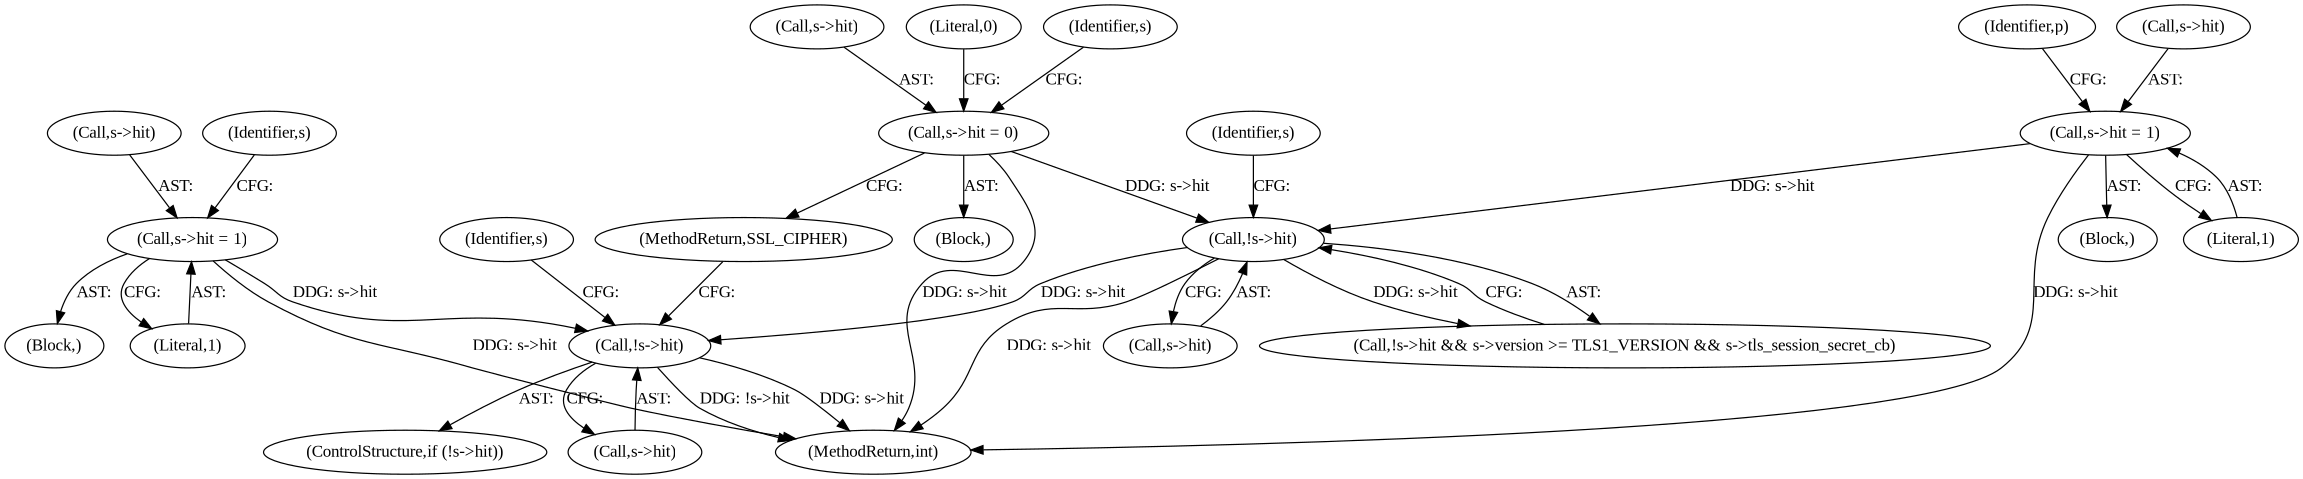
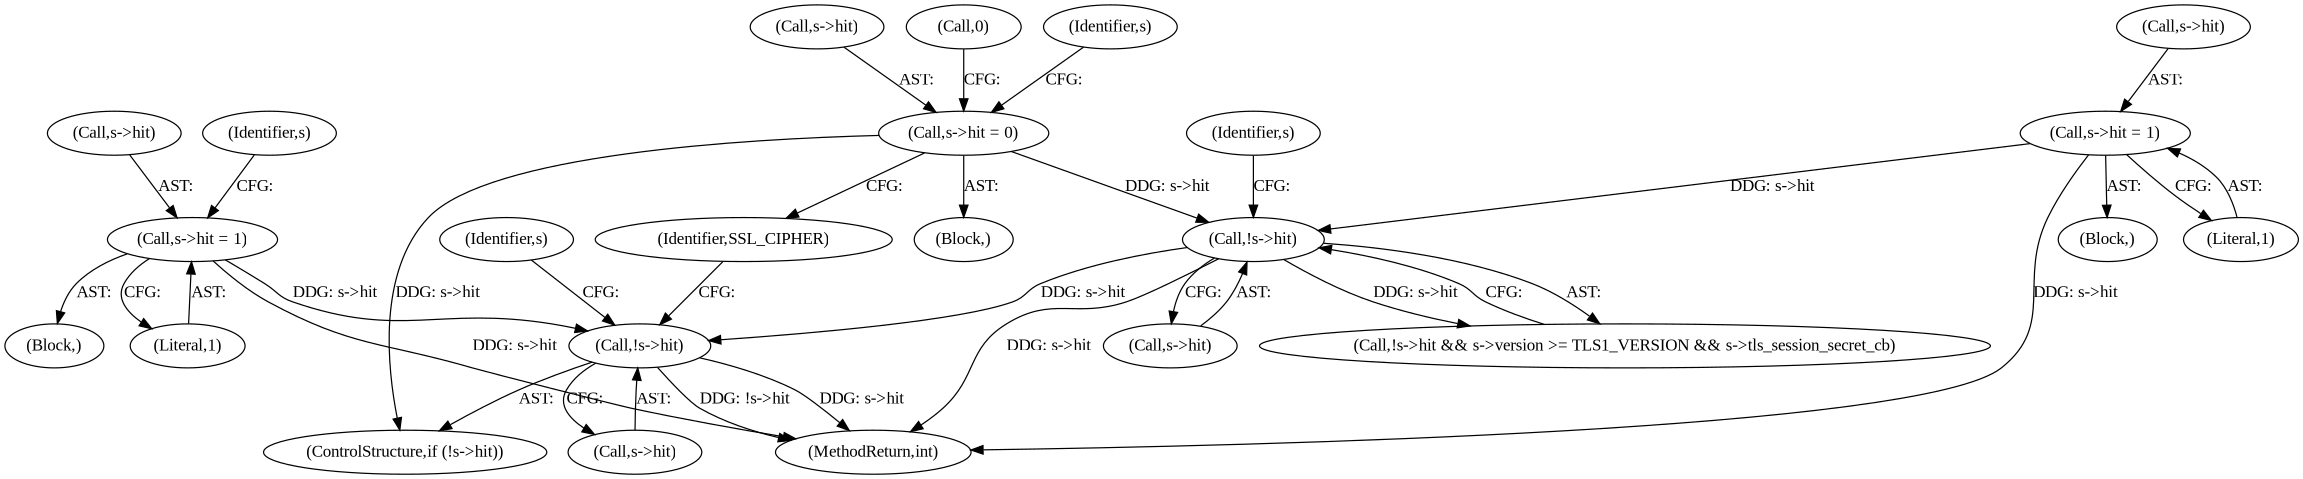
node "(Literal,0)": label "(Literal,0)" -> "(Call,0)"
node "(Identifier,p)": removed
node "(MethodReturn,SSL_CIPHER)": label "(MethodReturn,SSL_CIPHER)" -> "(Identifier,SSL_CIPHER)"
edge "(Call,s->hit = 0)" -> "(MethodReturn,int)": now "(Call,s->hit = 0)" -> "(ControlStructure,if (!s->hit))"
